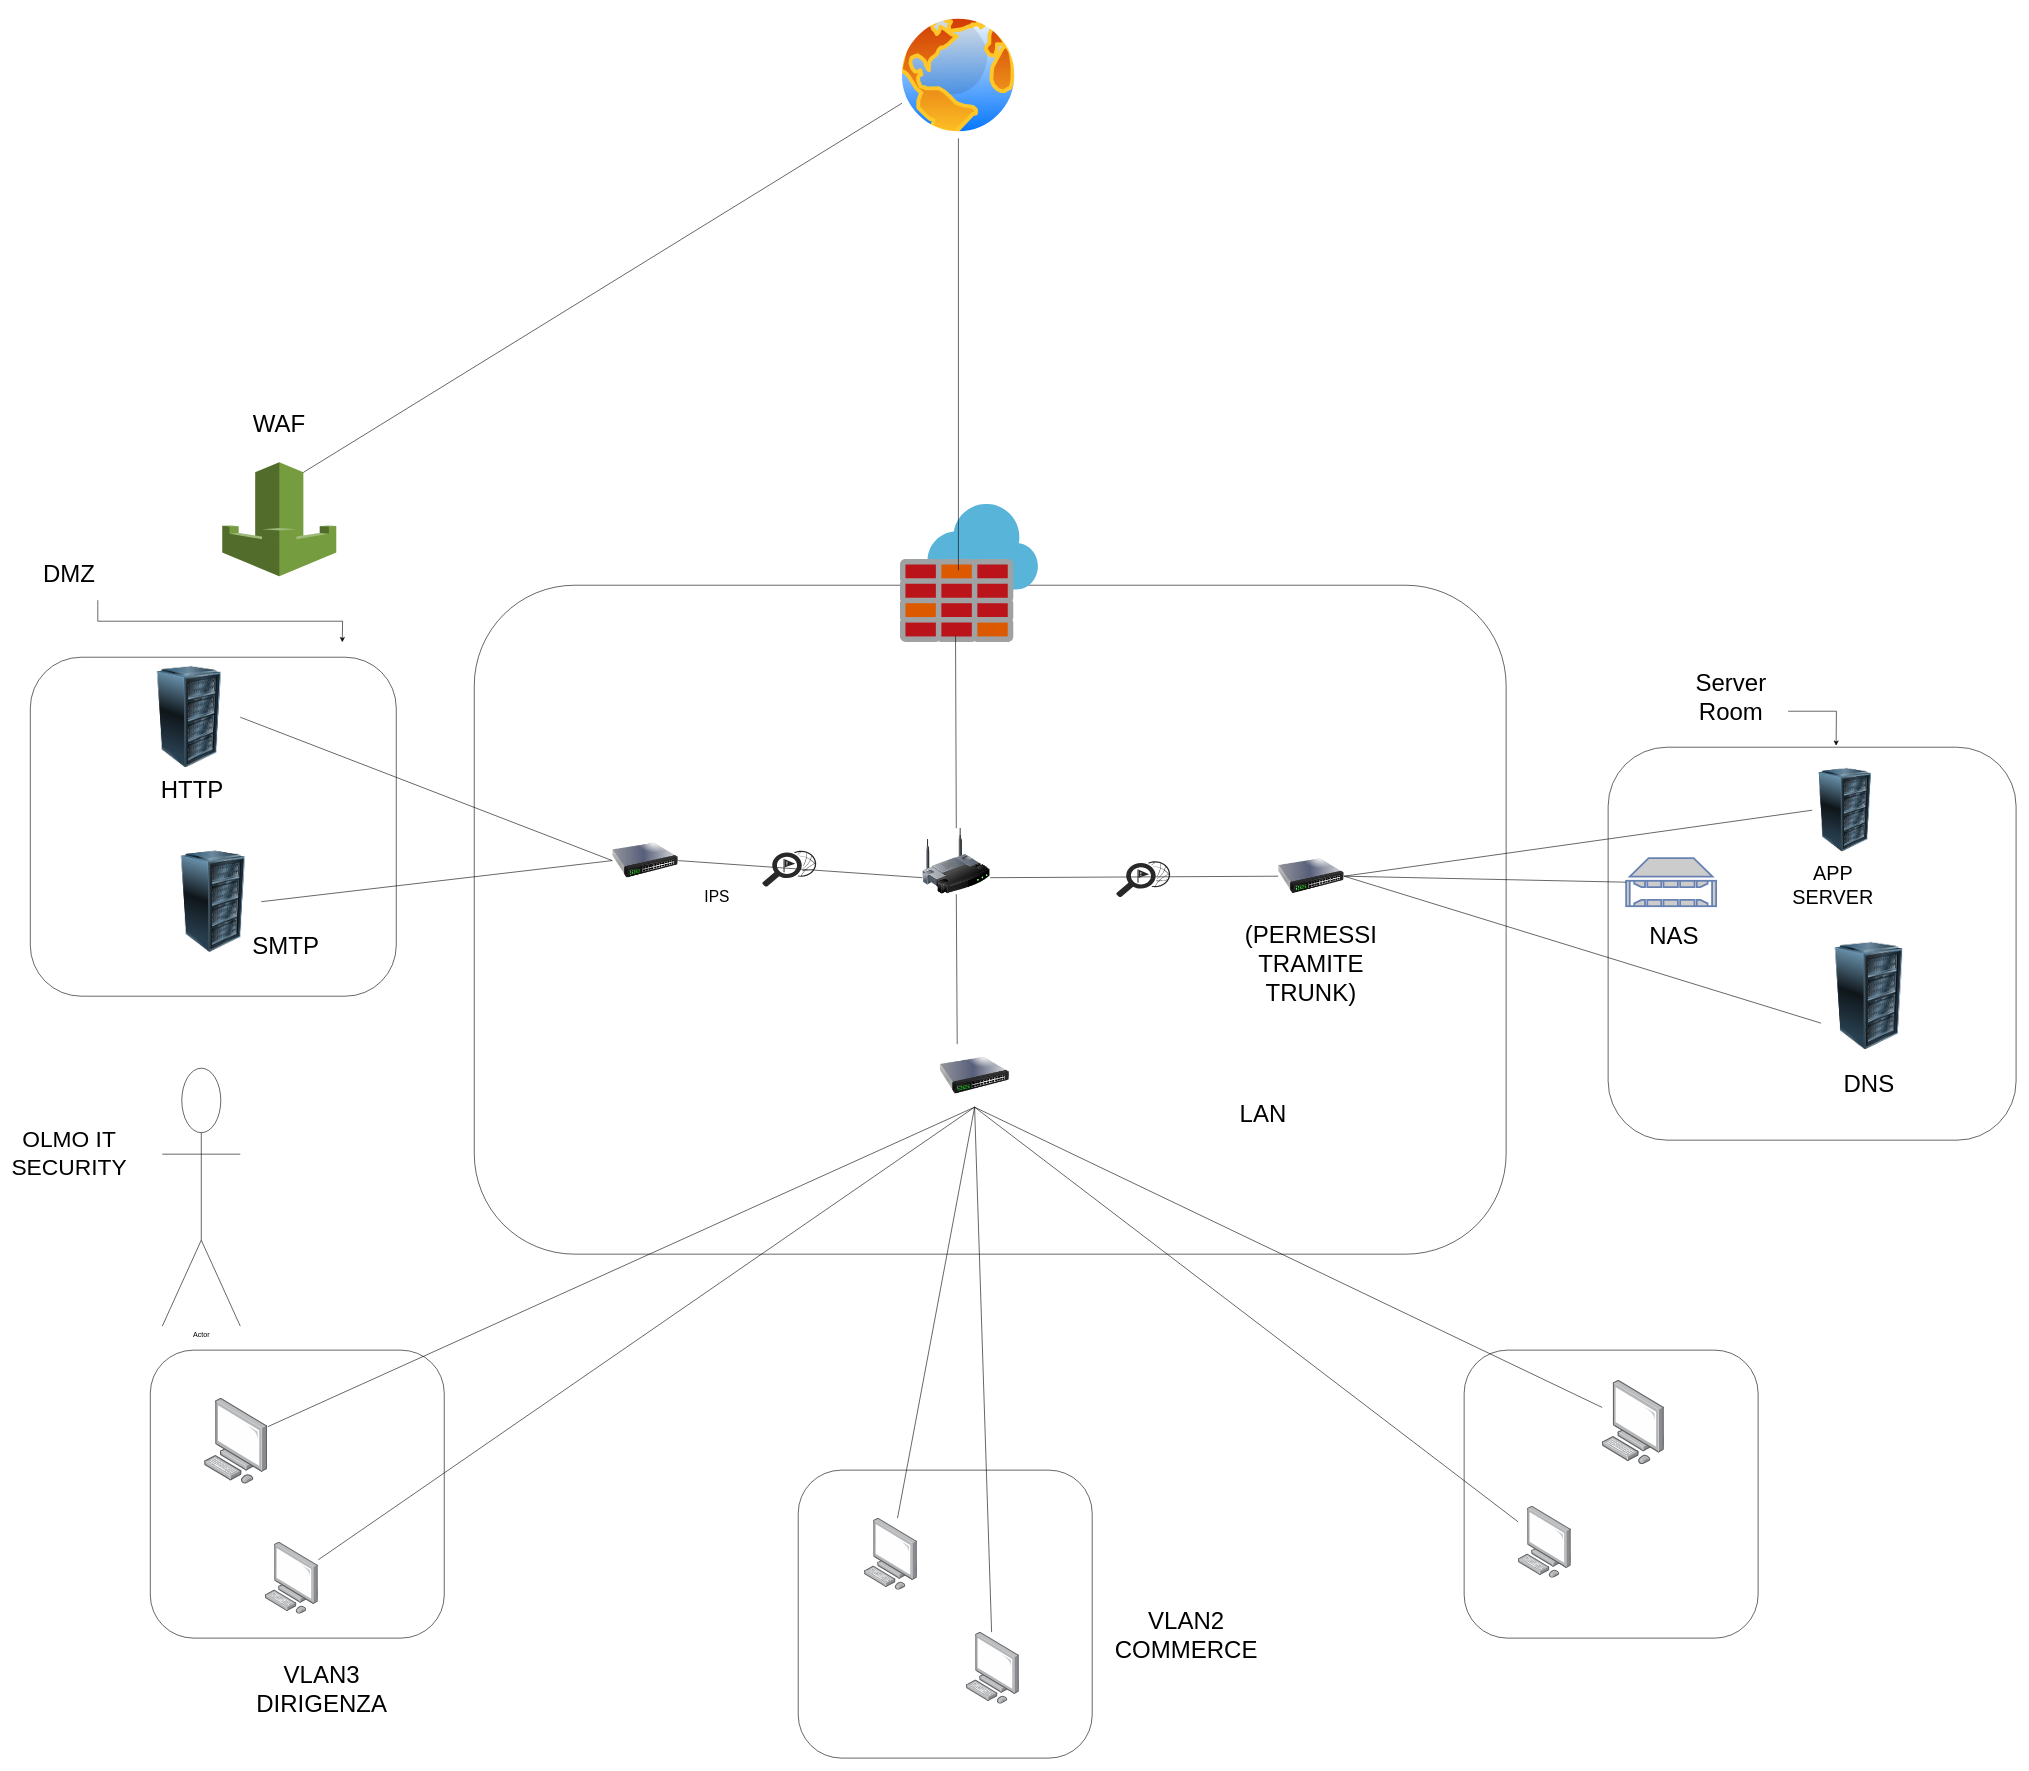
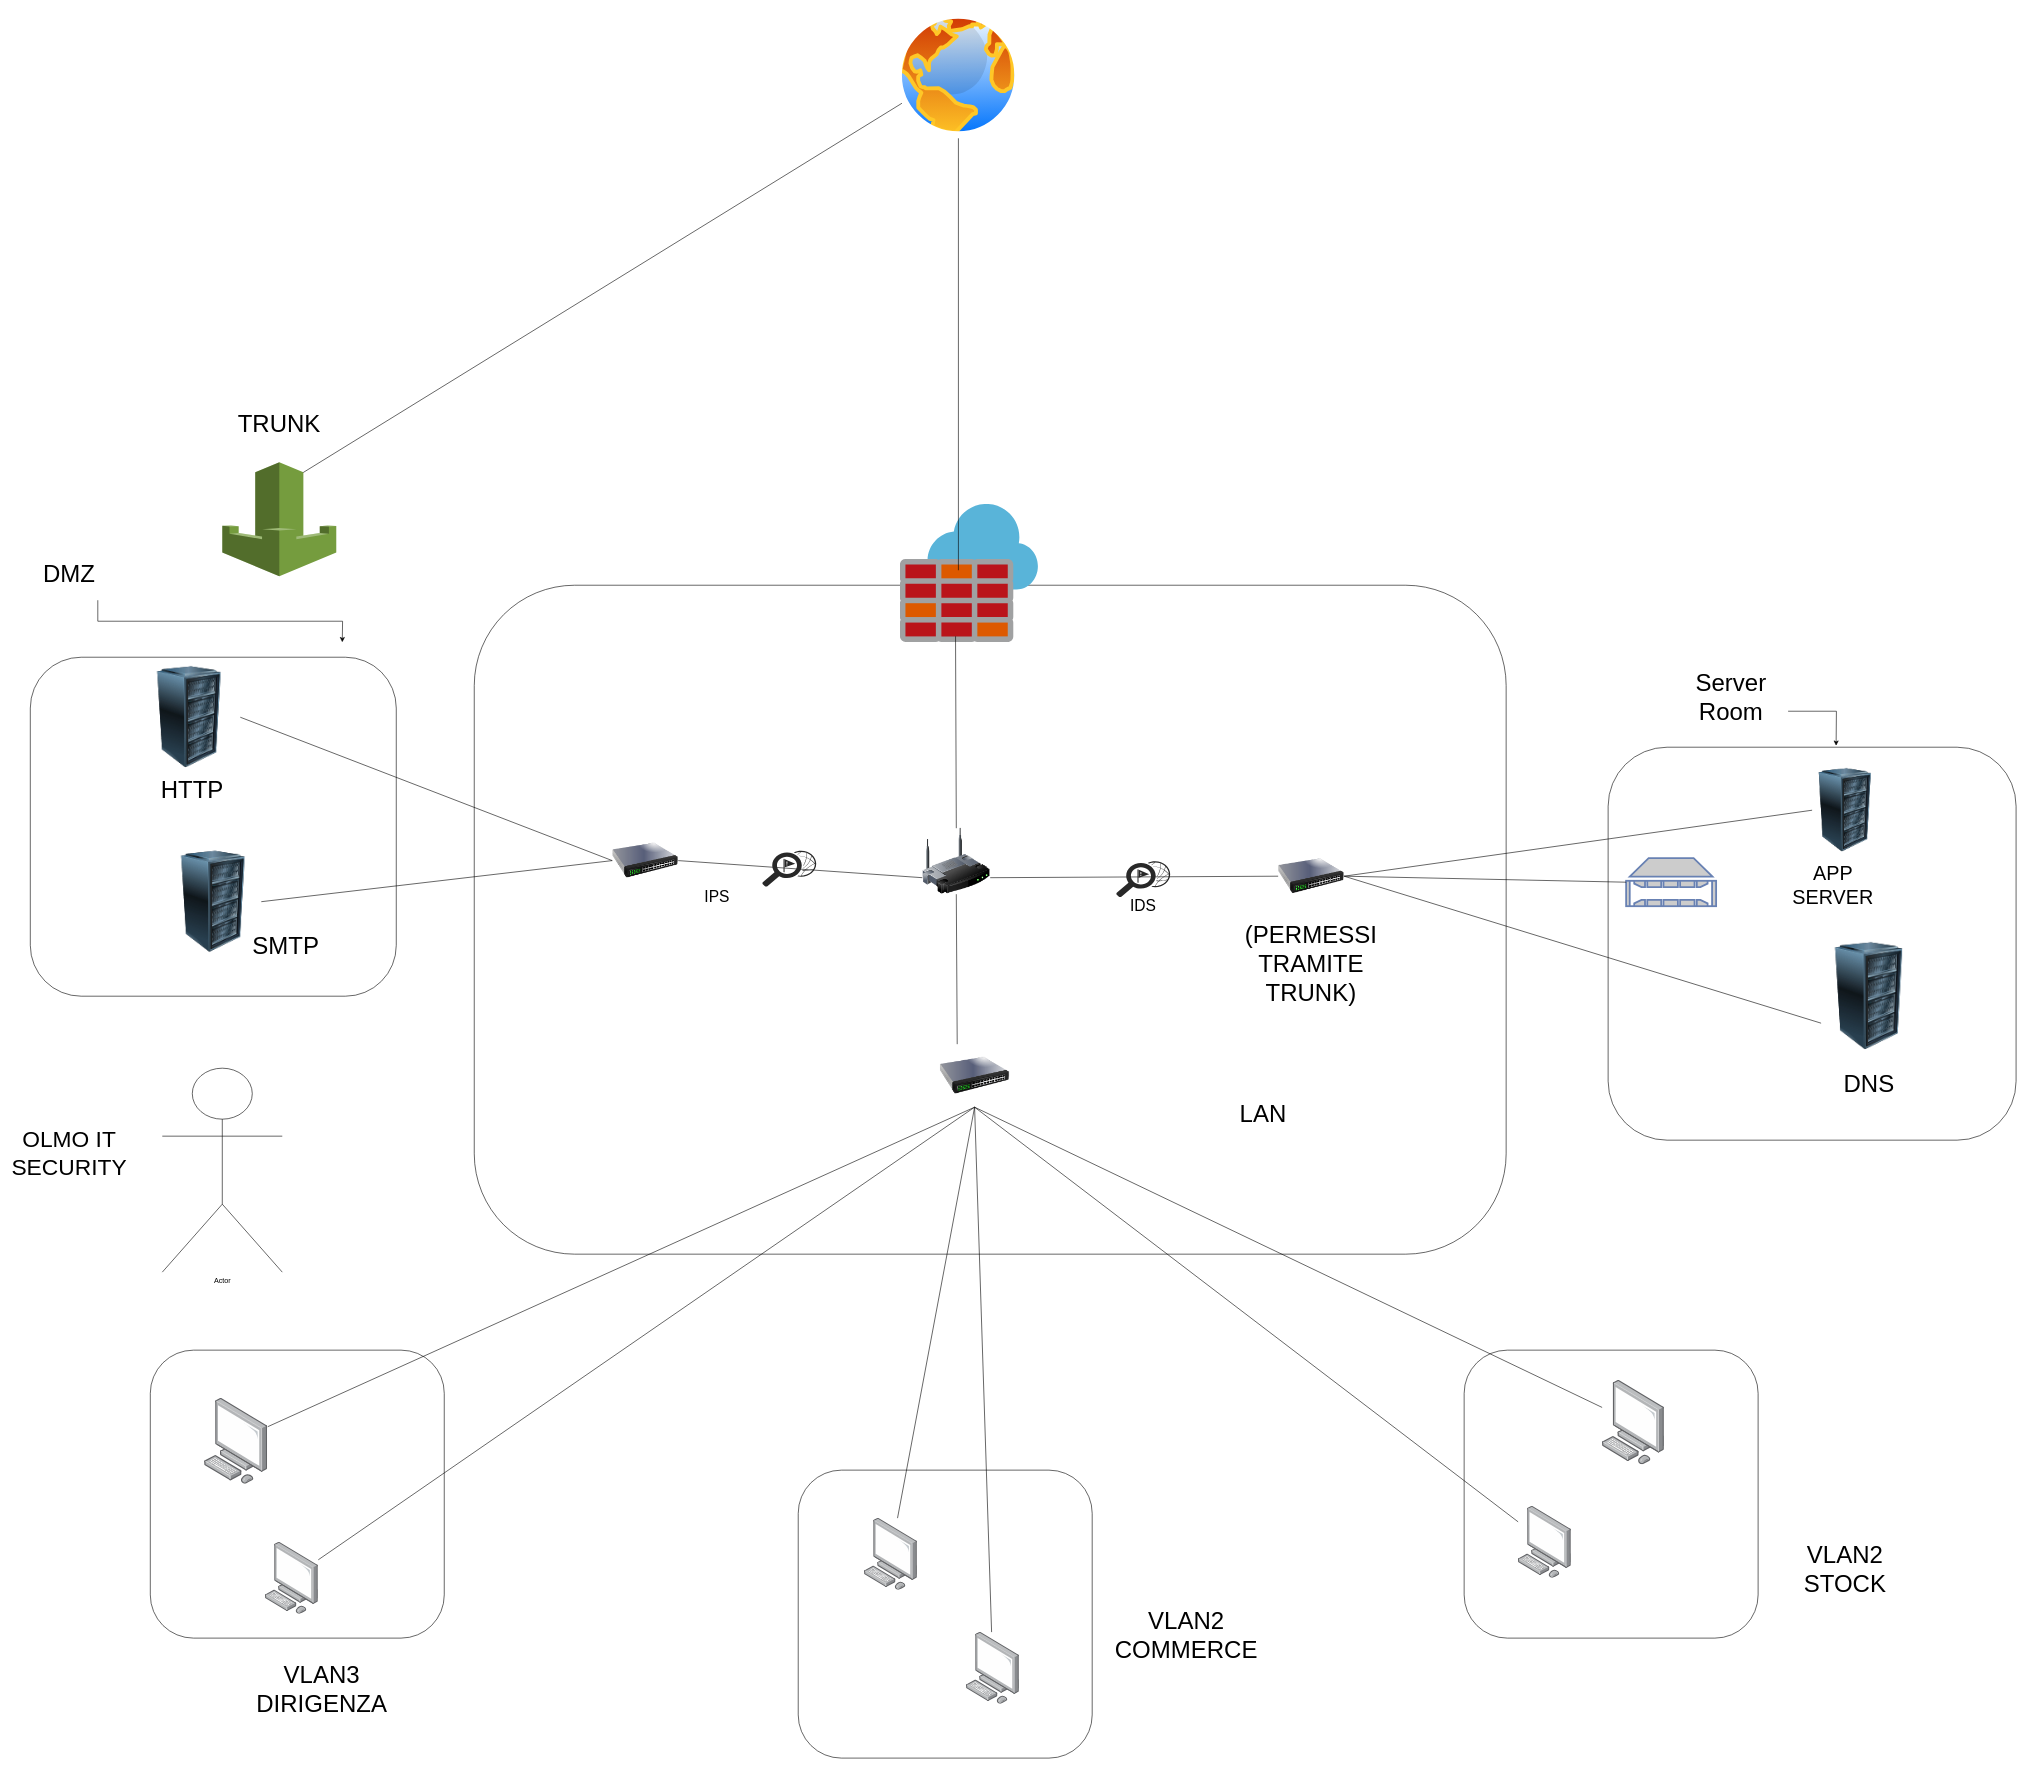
node "WAF": label "WAF" -> "TRUNK"
node "IDS": added
node "NAS": removed
node "Actor": size 78x258 -> 120x204
node "VLAN2 STOCK": added
